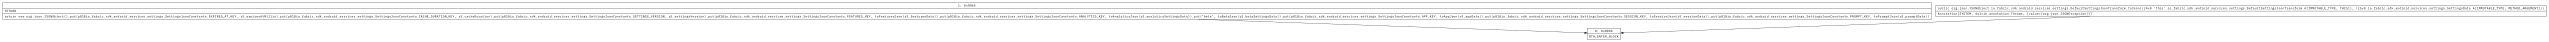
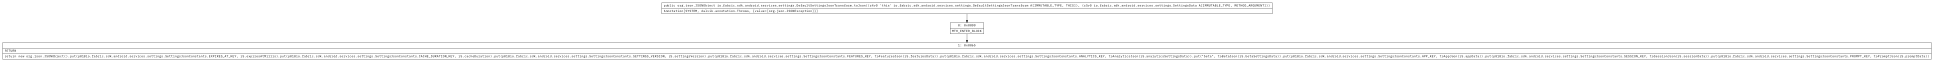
edge "1: 0x0065" -> "0: 0x0000": reversed
